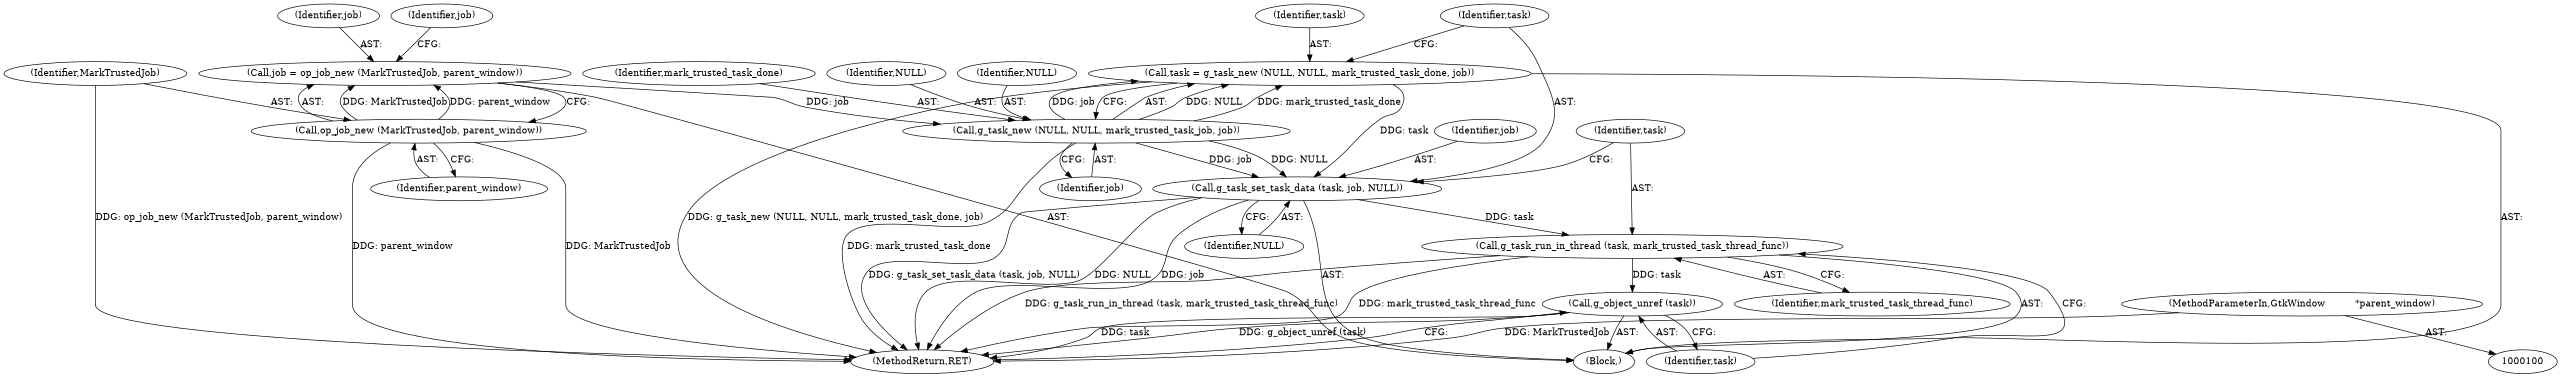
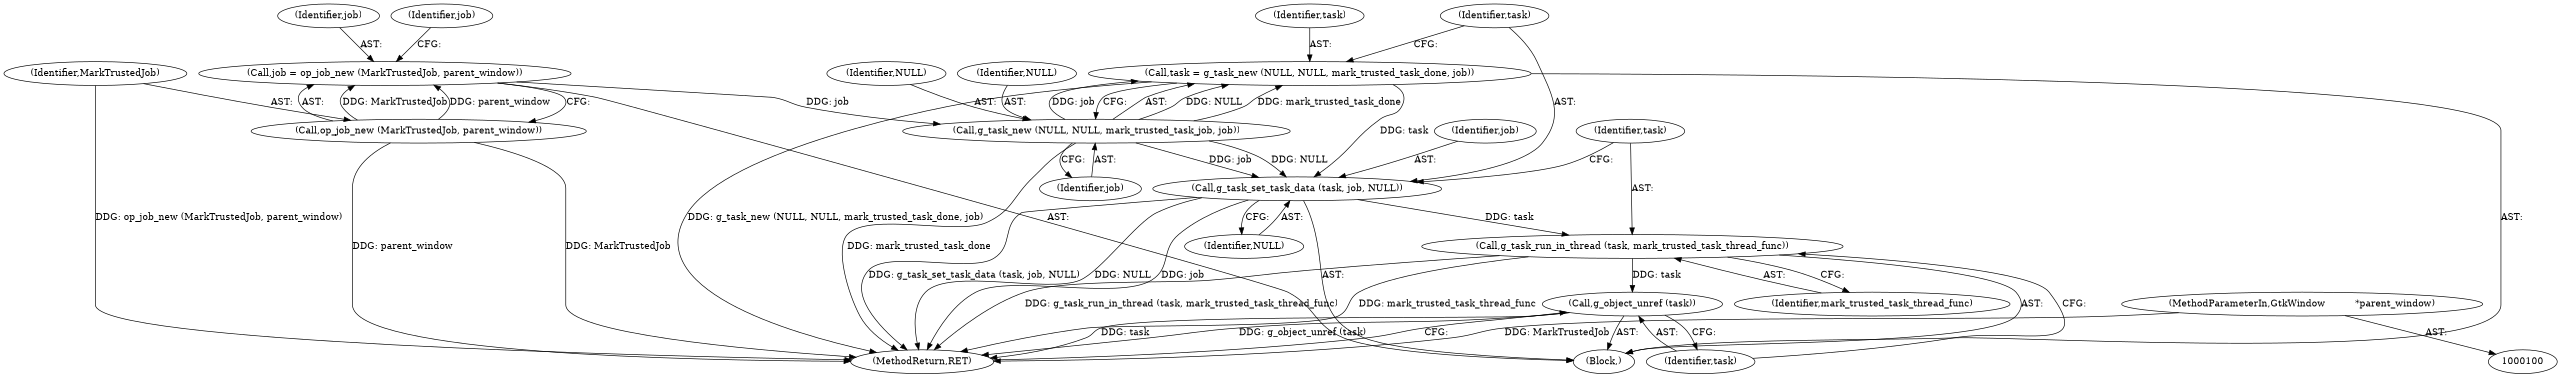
node "(Identifier,mark_trusted_task_done)": removed
node "(Identifier,parent_window)": removed
